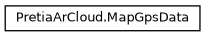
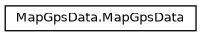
node "PretiaArCloud.MapGpsData": label "PretiaArCloud.MapGpsData" -> "MapGpsData.MapGpsData"
